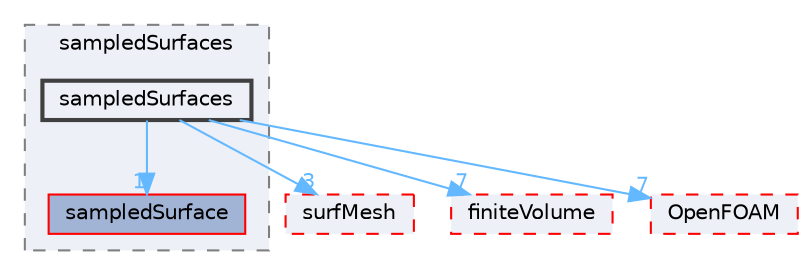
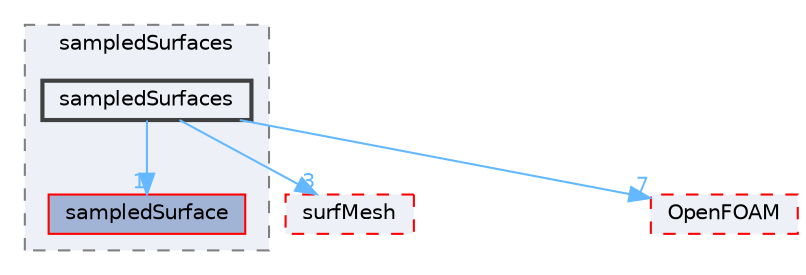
node "finiteVolume": removed
